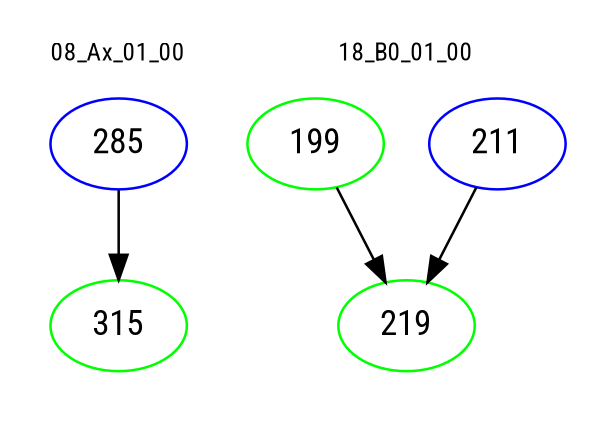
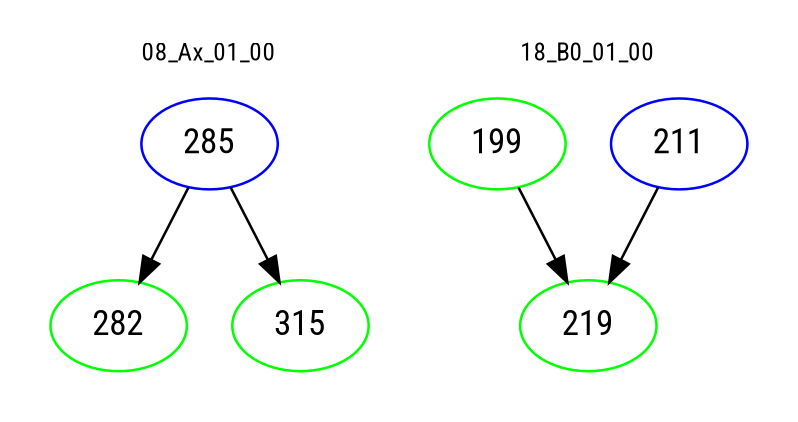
node "282": added
